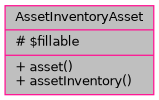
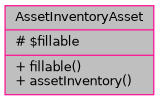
node "AssetInventoryAsset": text "+ asset()" -> "+ fillable()"
